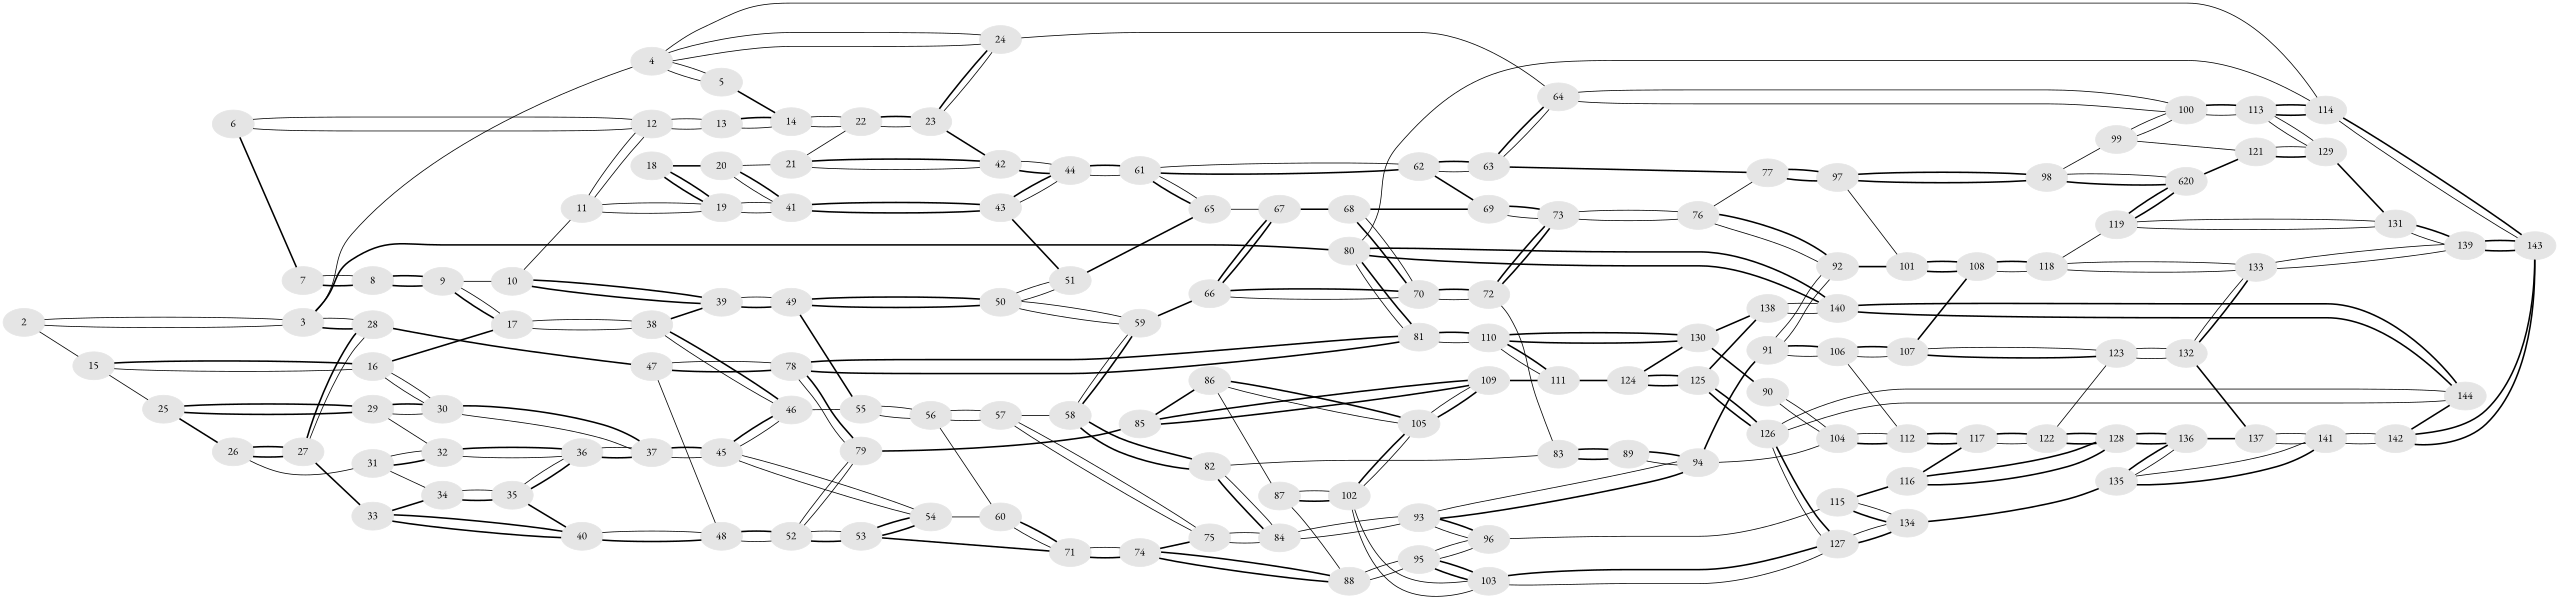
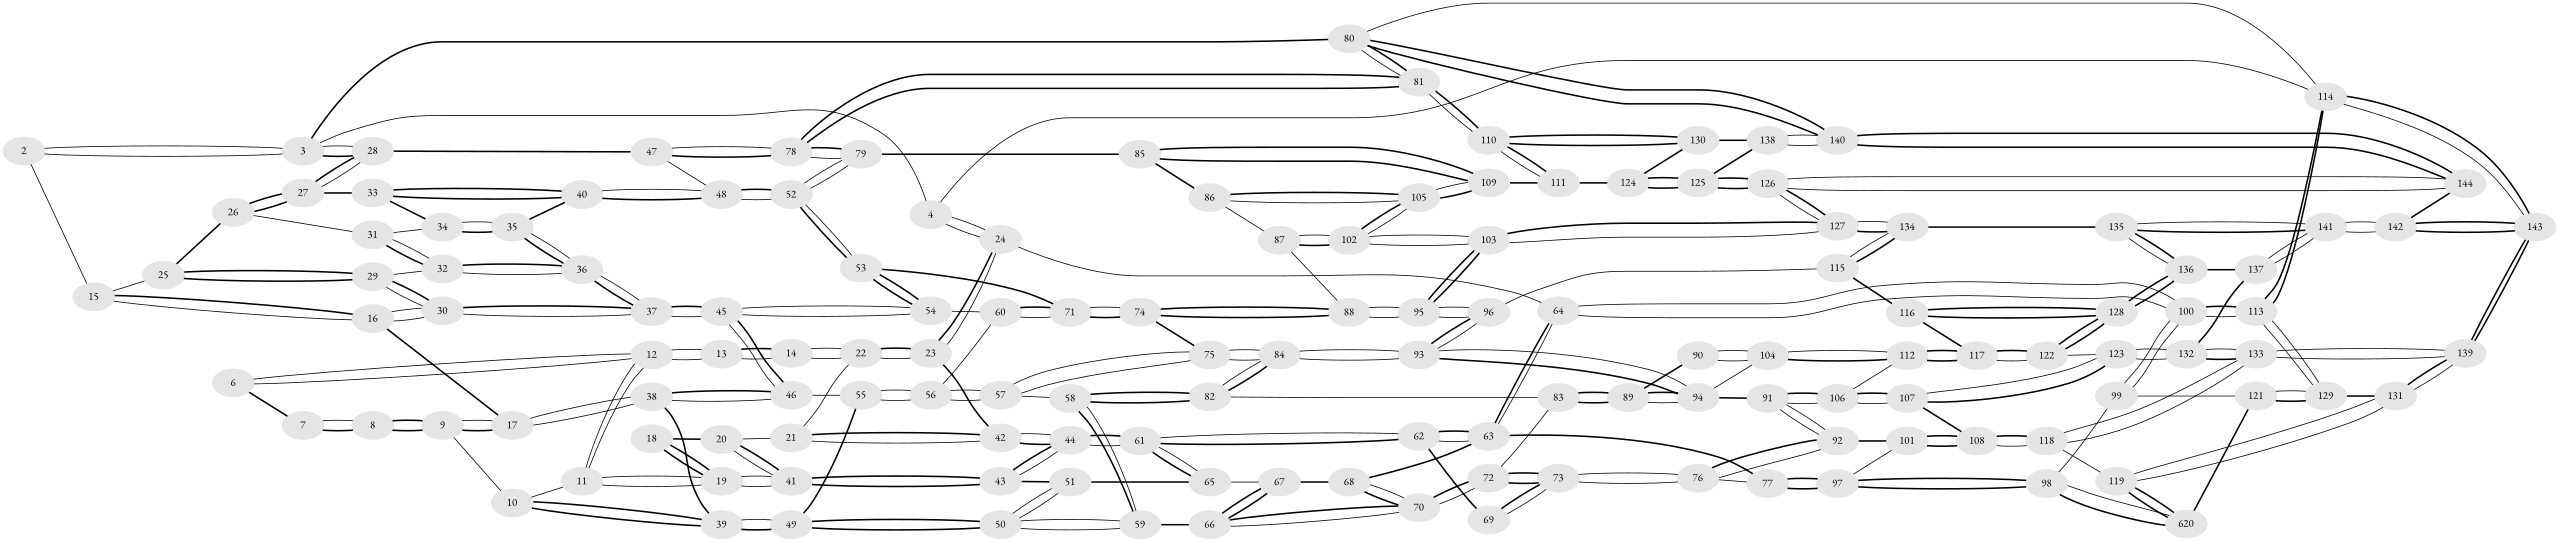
node "5": removed
edge "68" -- "69": now "68" -- "63"
edge "130" -- "90": now "89" -- "90"
